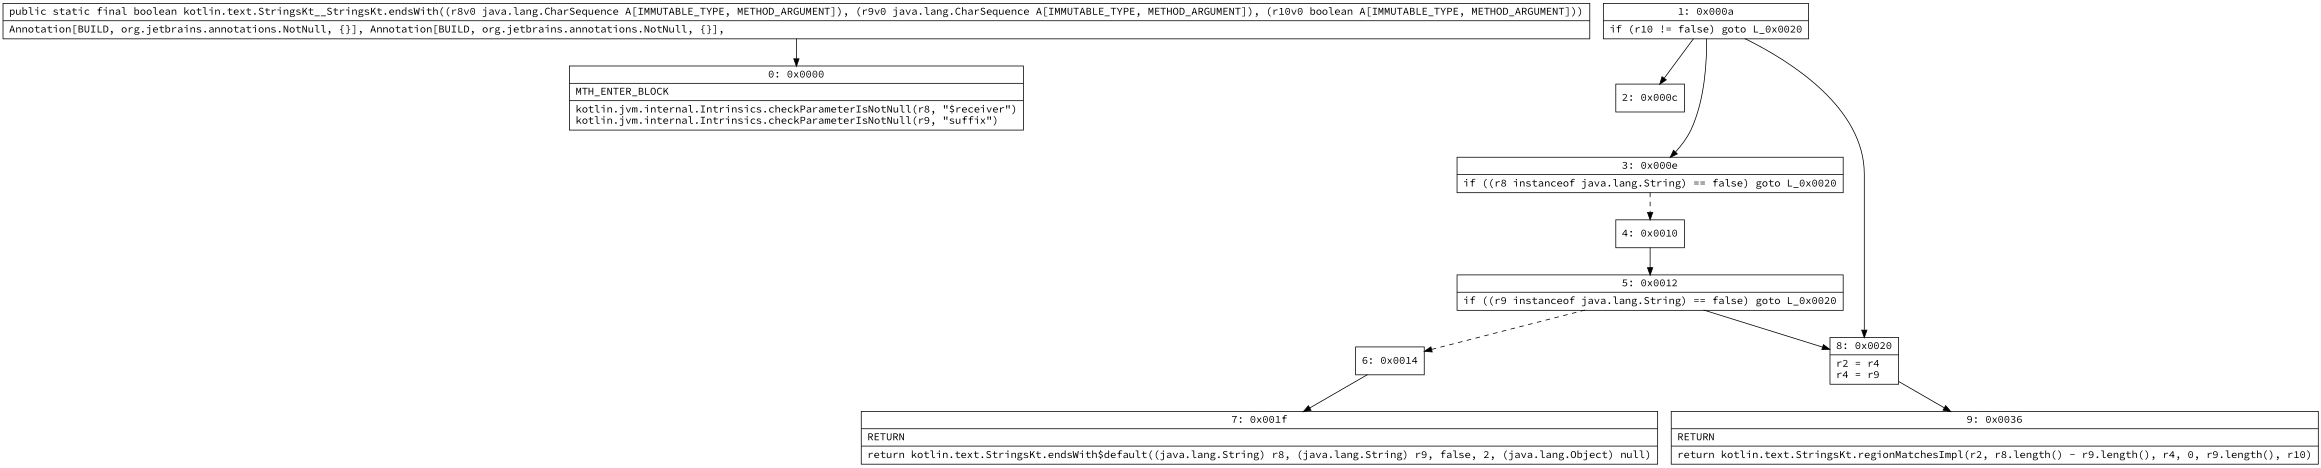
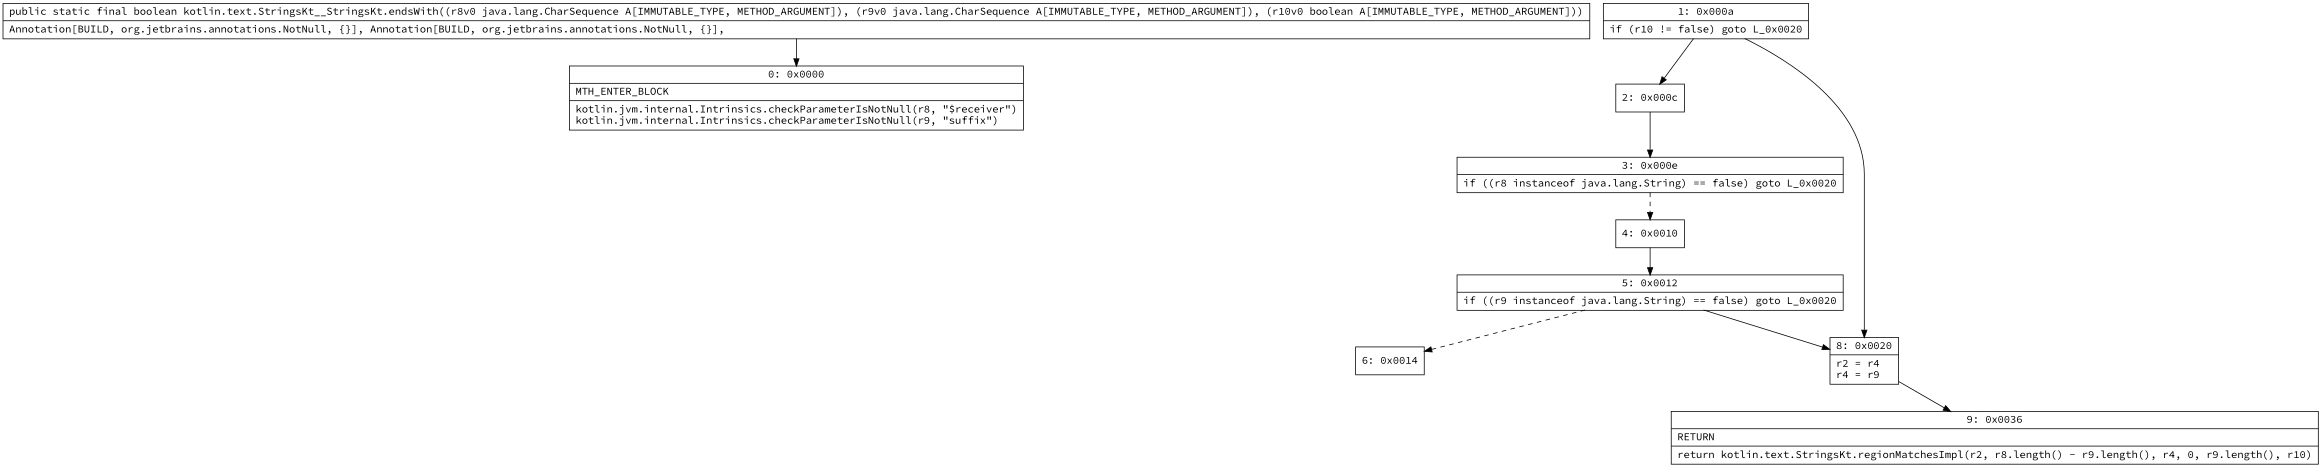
edge "1: 0x000a" -> "3: 0x000e": now "2: 0x000c" -> "3: 0x000e"
node "7: 0x001f": removed
